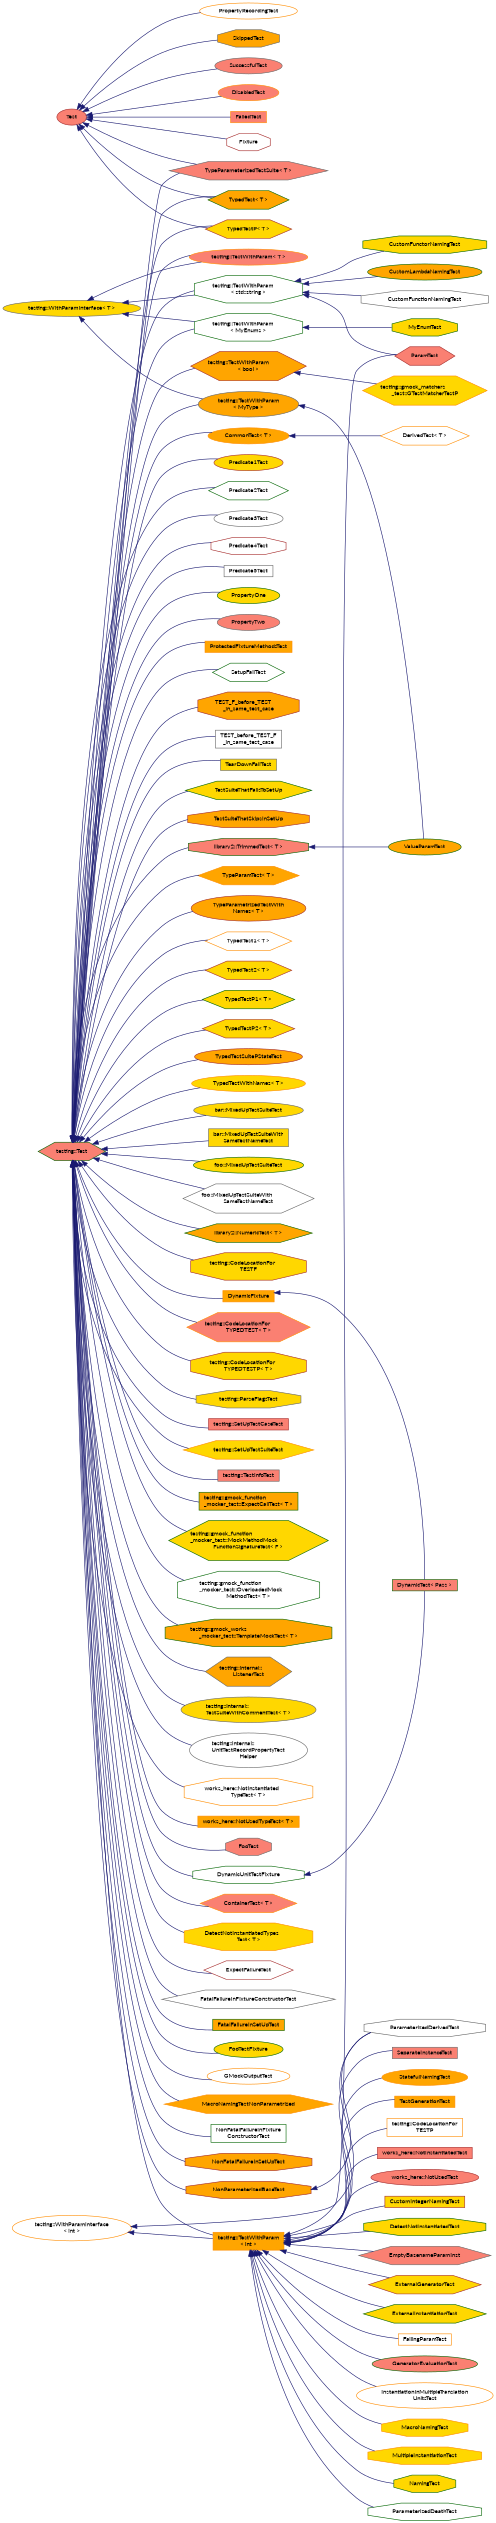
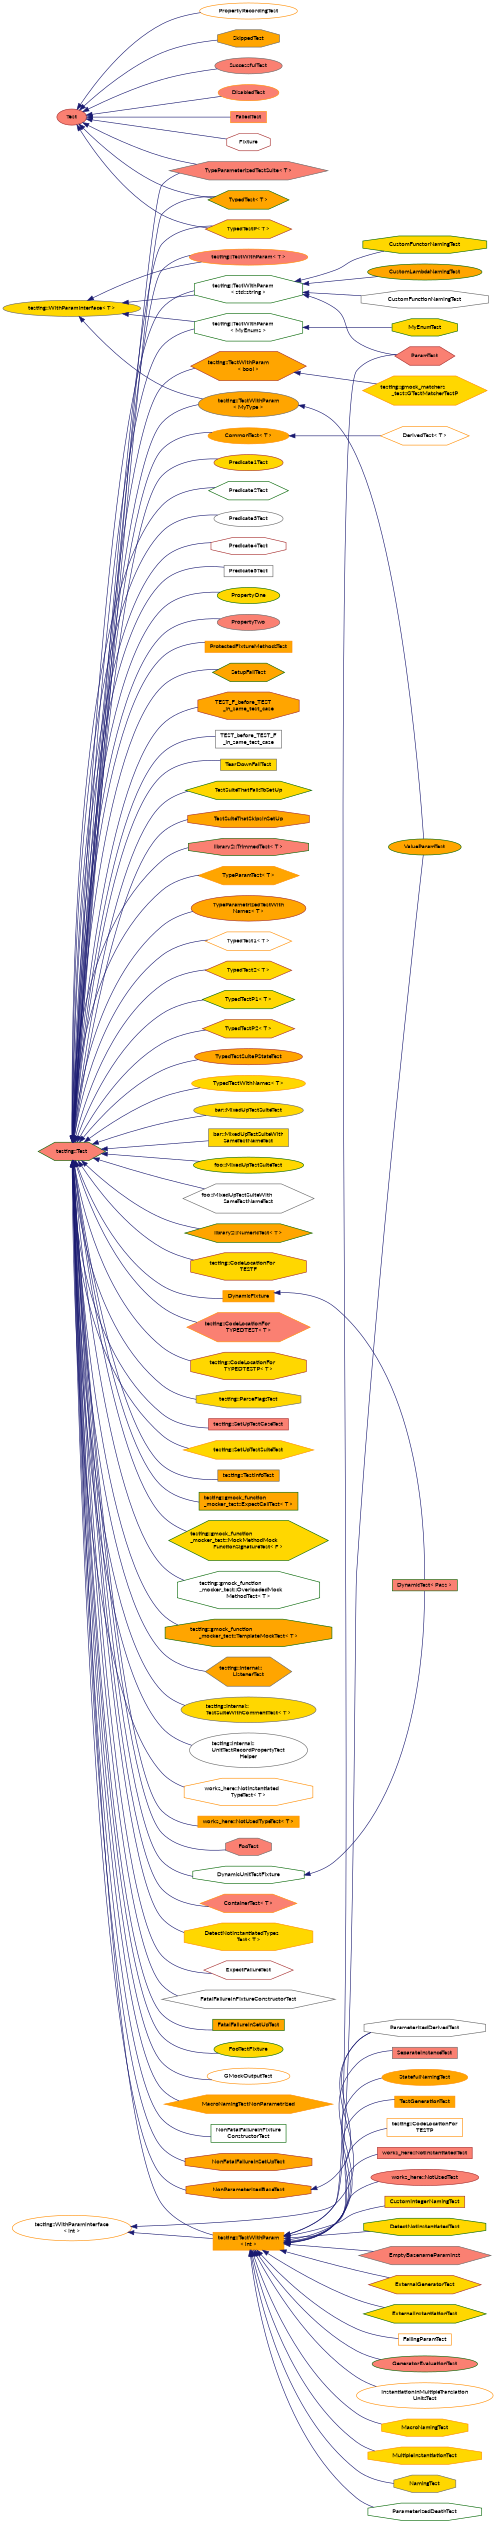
node "SetupFailTest": fillcolor white -> orange
edge "ValueParamTest" -> "library2::TrimmedTest< T >": now "ValueParamTest" -> "testing::TestWithParam < int >"
node "testing::TestInfoTest": fillcolor salmon -> orange
node "testing::gmock_works _mocker_test::TemplateMockTest< T >": label "testing::gmock_works _mocker_test::TemplateMockTest< T >" -> "testing::gmock_function _mocker_test::TemplateMockTest< T >"
node "NamingTest": color darkgreen -> gray40
